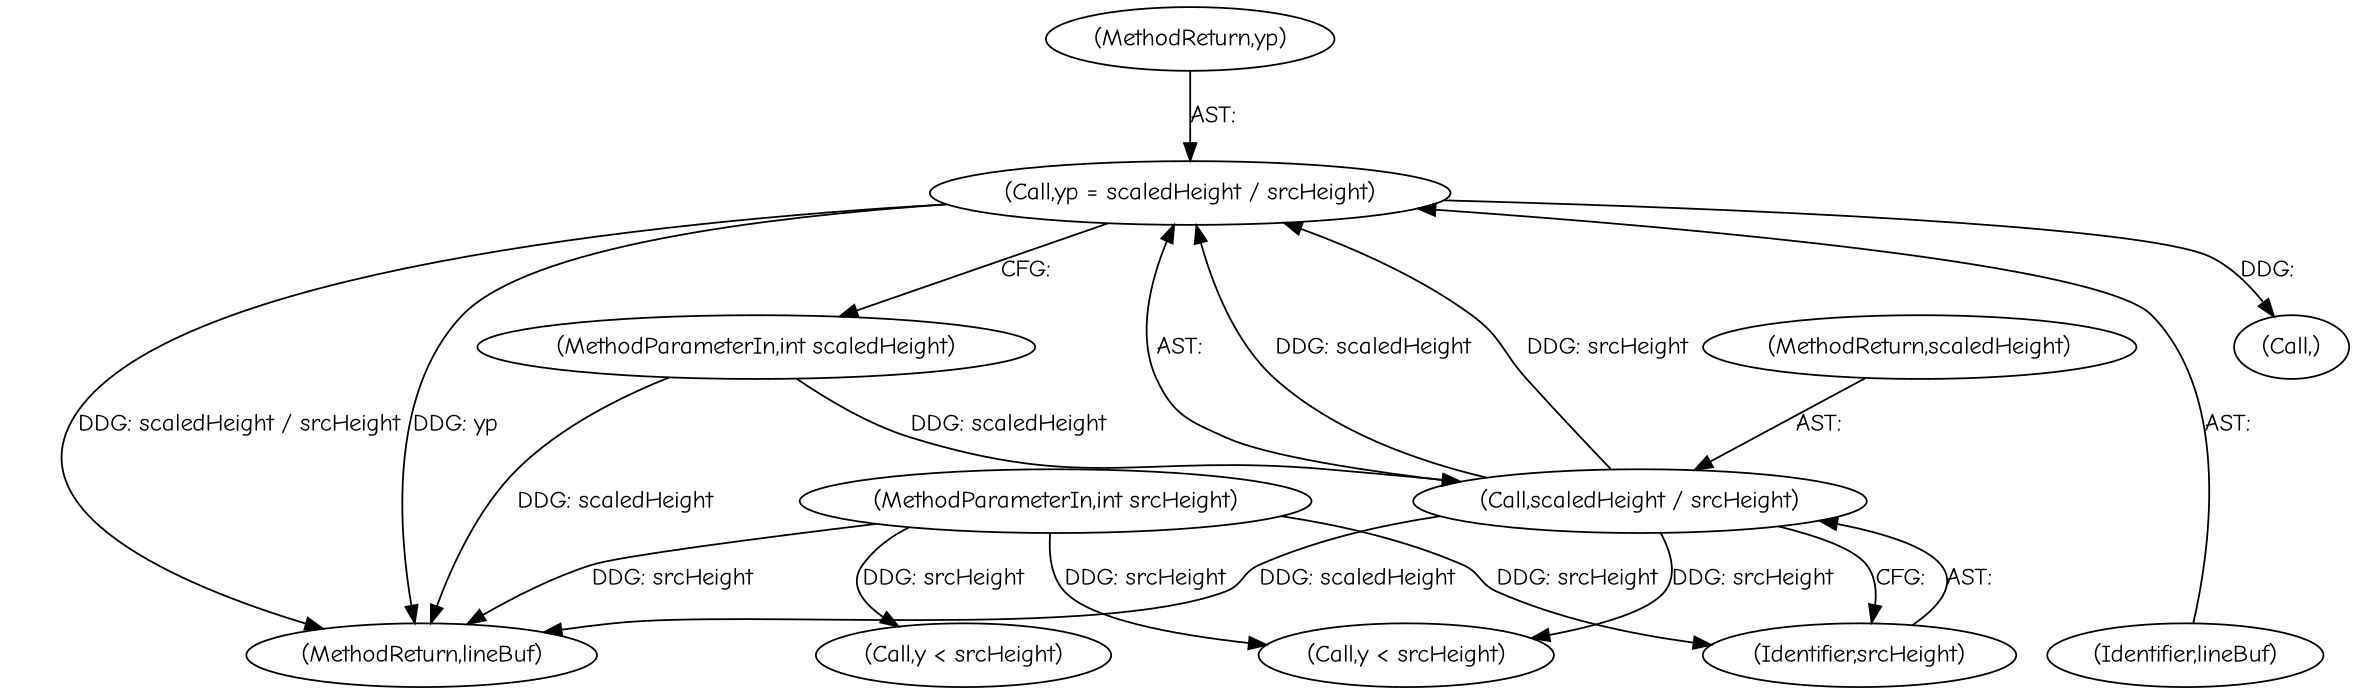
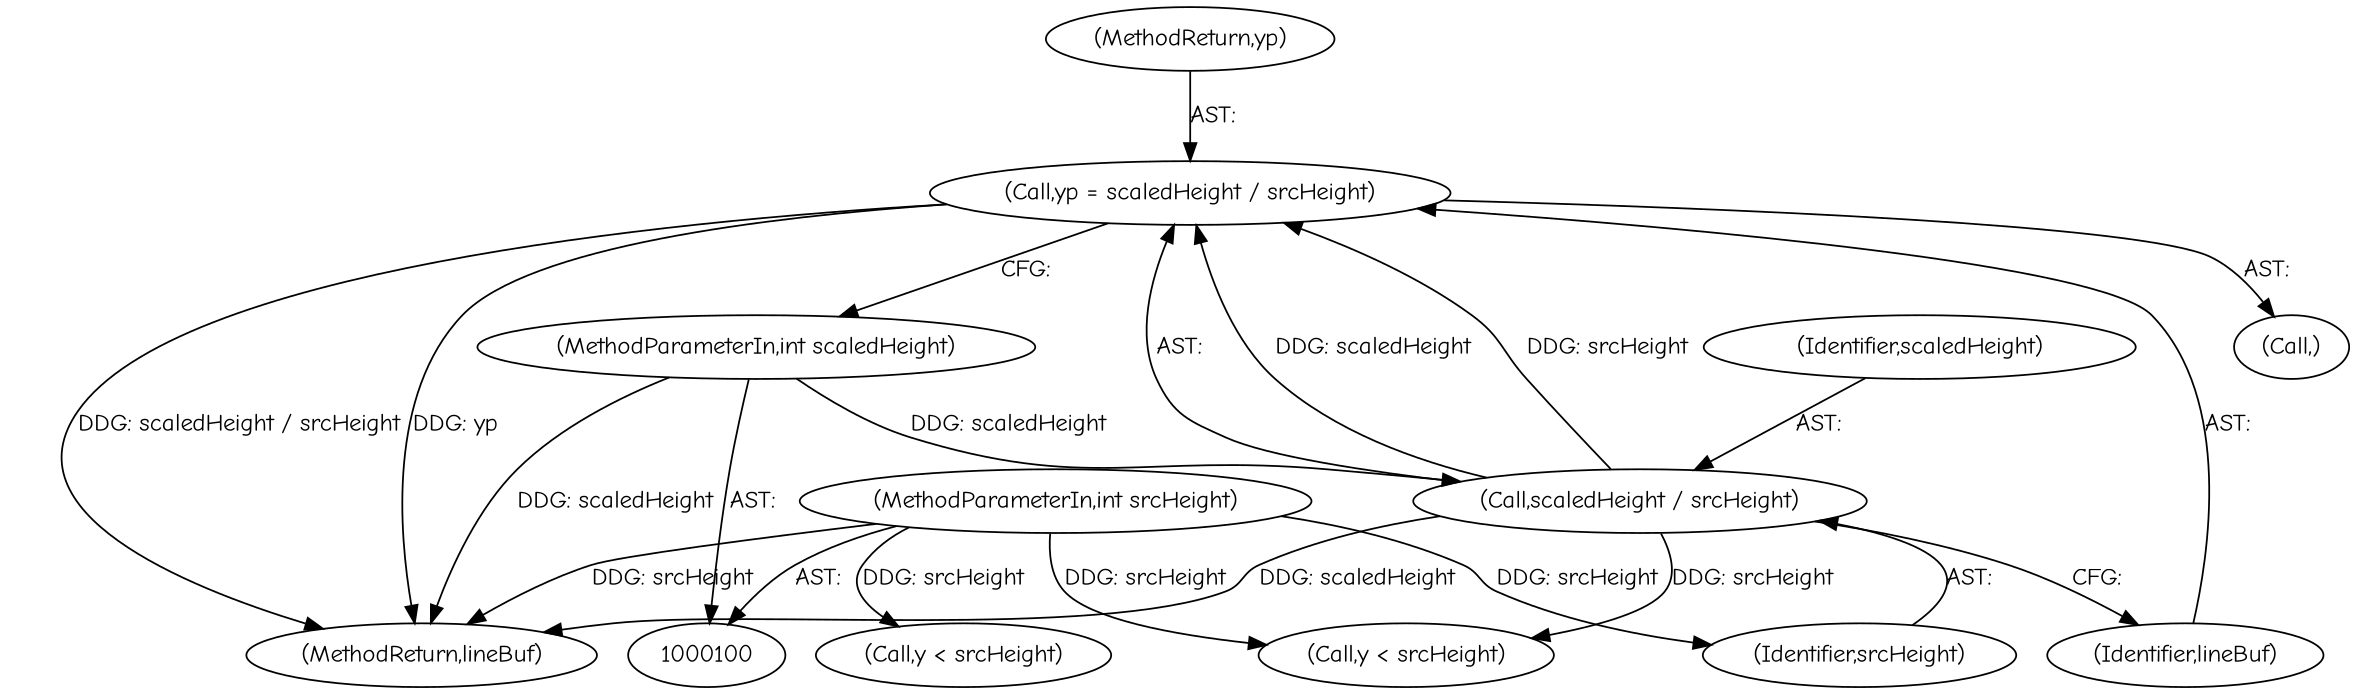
edge "(Call,yp = scaledHeight / srcHeight)" -> "(Call,)": label "DDG: " -> "AST: "
node "(MethodReturn,scaledHeight)": label "(MethodReturn,scaledHeight)" -> "(Identifier,scaledHeight)"
edge "(Call,scaledHeight / srcHeight)" -> "(Identifier,srcHeight)": now "(Call,scaledHeight / srcHeight)" -> "(Identifier,lineBuf)"
node "1000100": added
